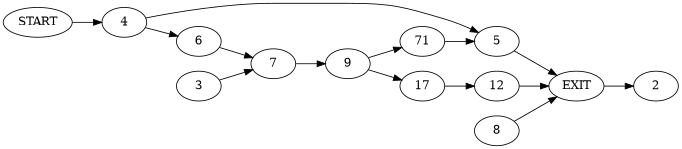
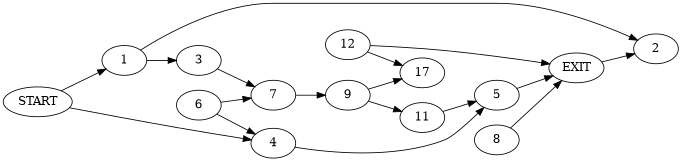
edge "4" -> "6": reversed
node "71": label "71" -> "11"
node "1": added
edge "17" -> "12": reversed
